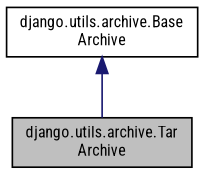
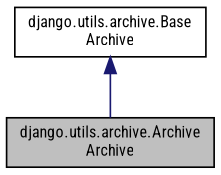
node "django.utils.archive.Tar Archive": label "django.utils.archive.Tar Archive" -> "django.utils.archive.Archive Archive"
